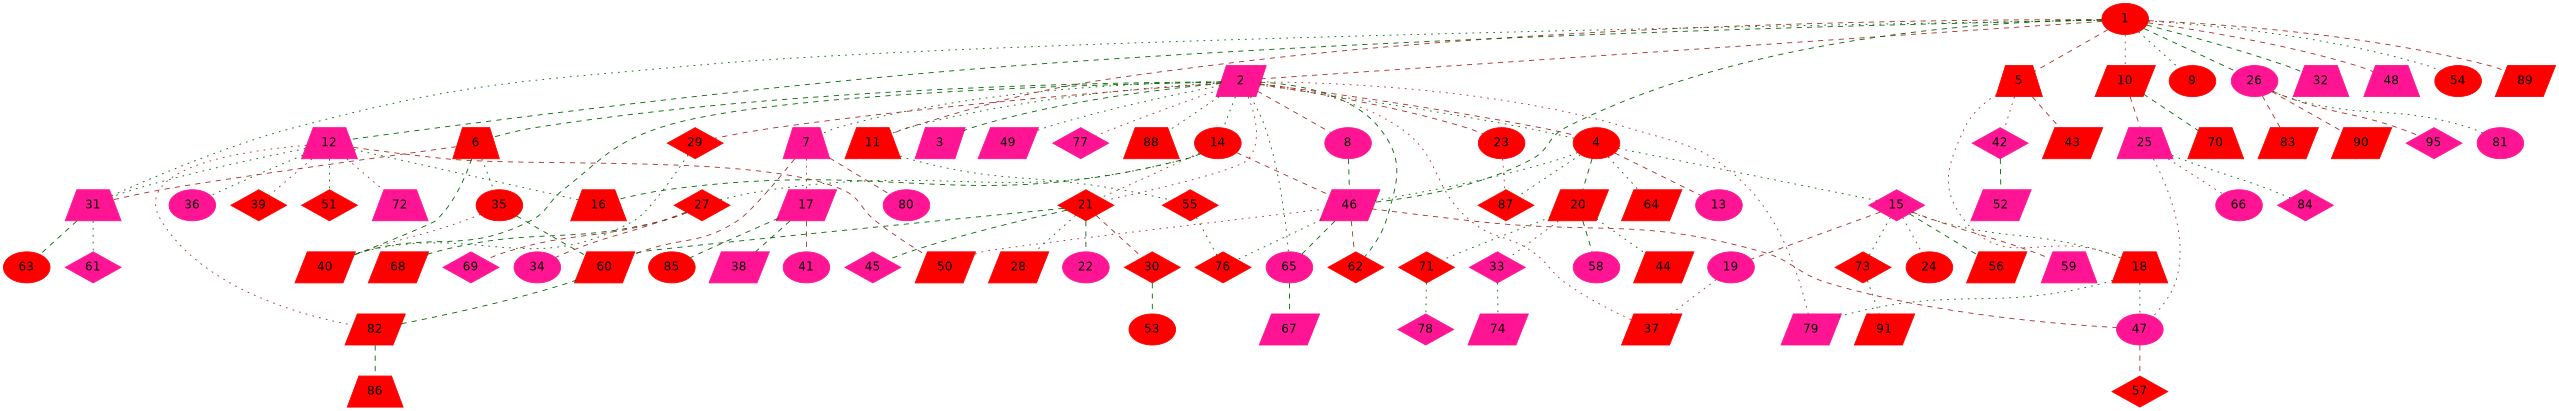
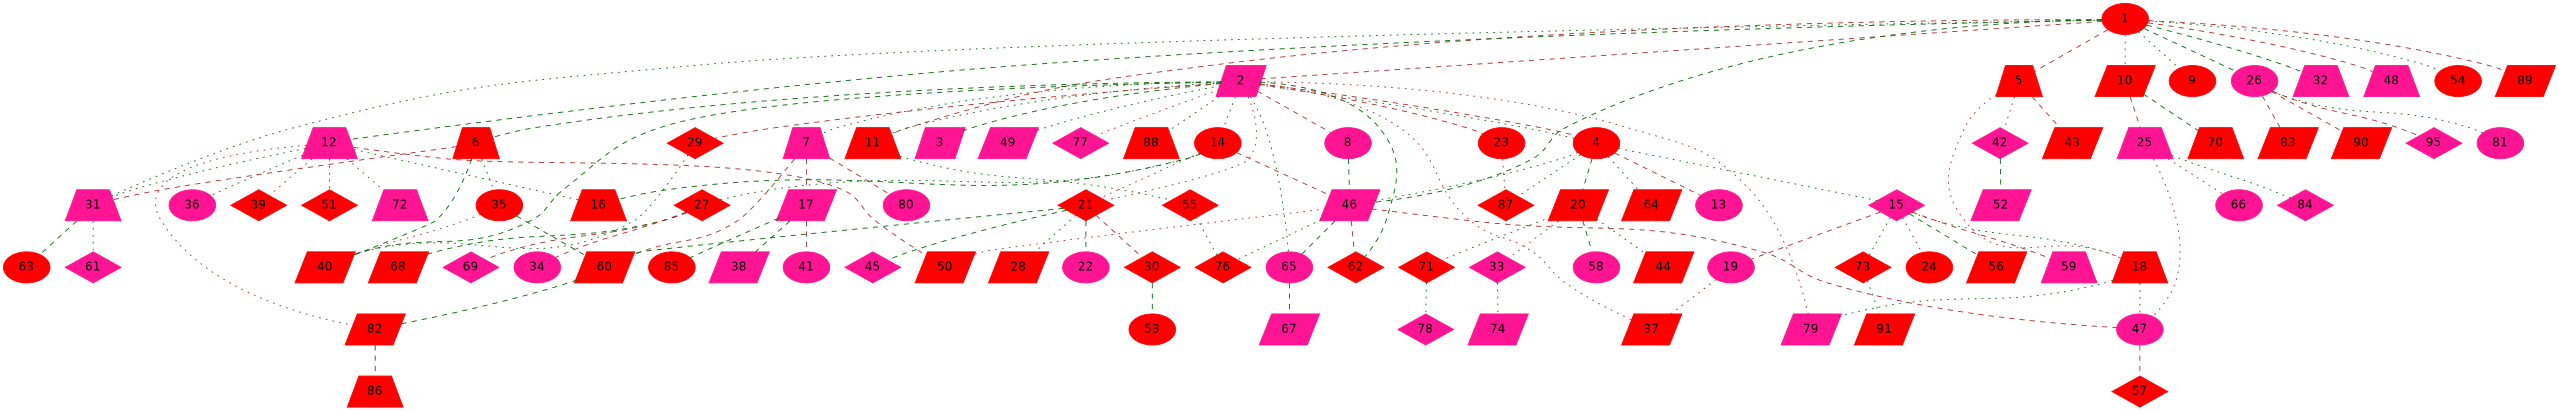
edge "7" -- "17": style dotted -> dashed
